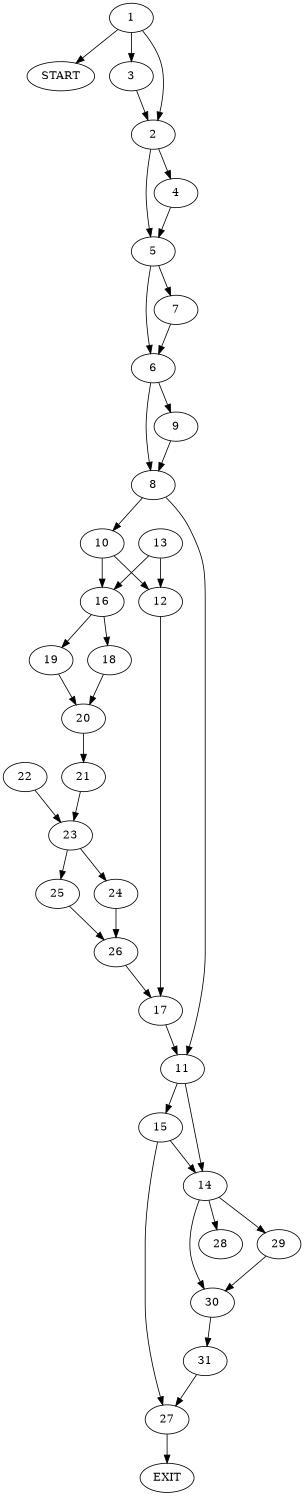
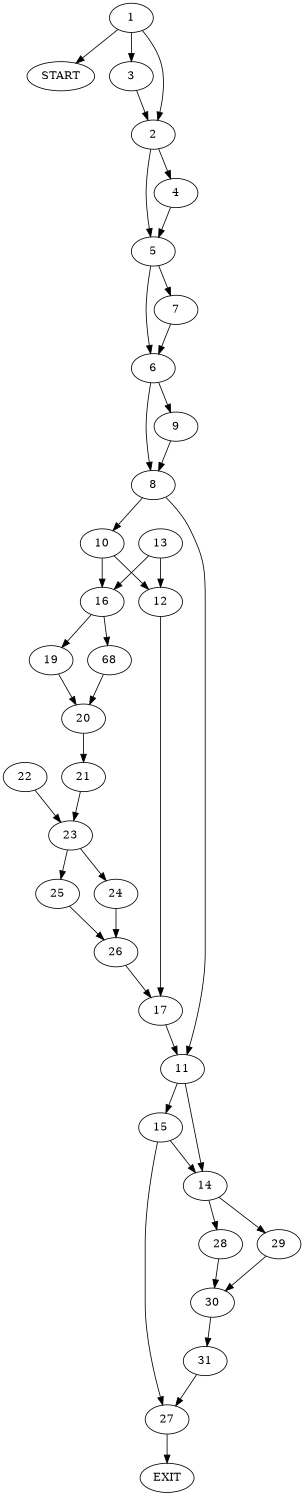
node "18": label "18" -> "68"
edge "14" -> "30": now "28" -> "30"
